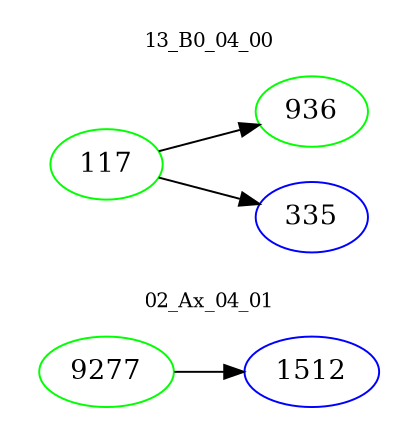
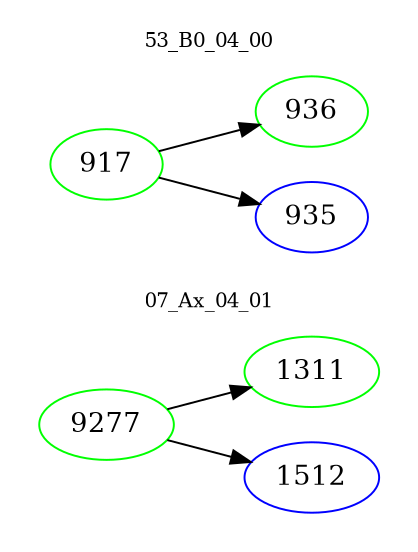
cluster "13_B0_04_00": label "13_B0_04_00" -> "53_B0_04_00"
node "117": label "117" -> "917"
node "335": label "335" -> "935"
cluster "02_Ax_04_01": label "02_Ax_04_01" -> "07_Ax_04_01"
node "1311": added
